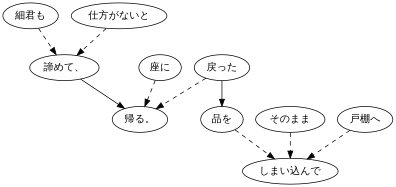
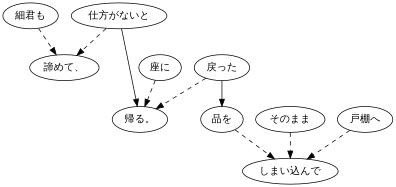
edge "諦めて、" -> "帰る。": now "仕方がないと" -> "帰る。"
